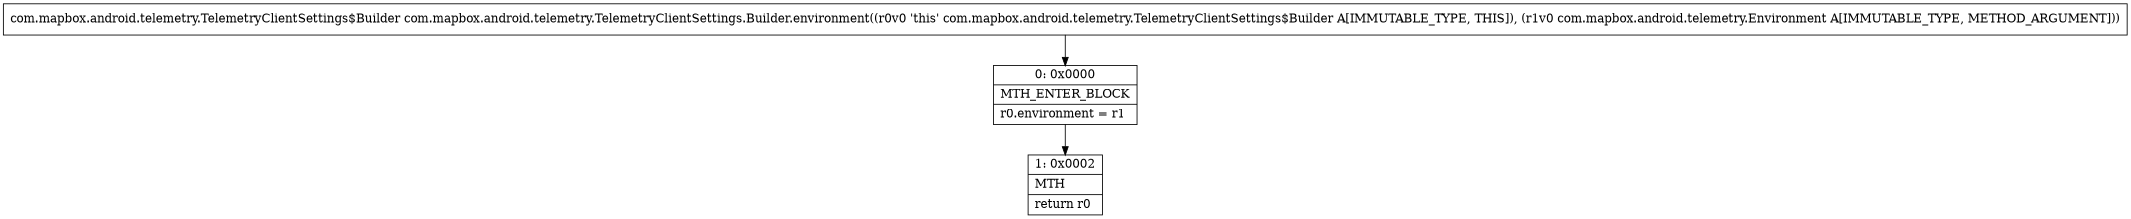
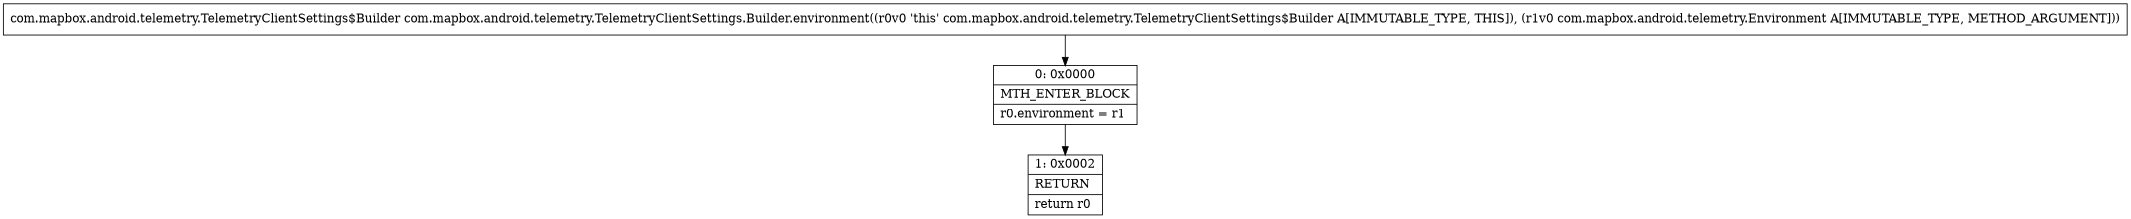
node "1: 0x0002": text "MTH" -> "RETURN"
